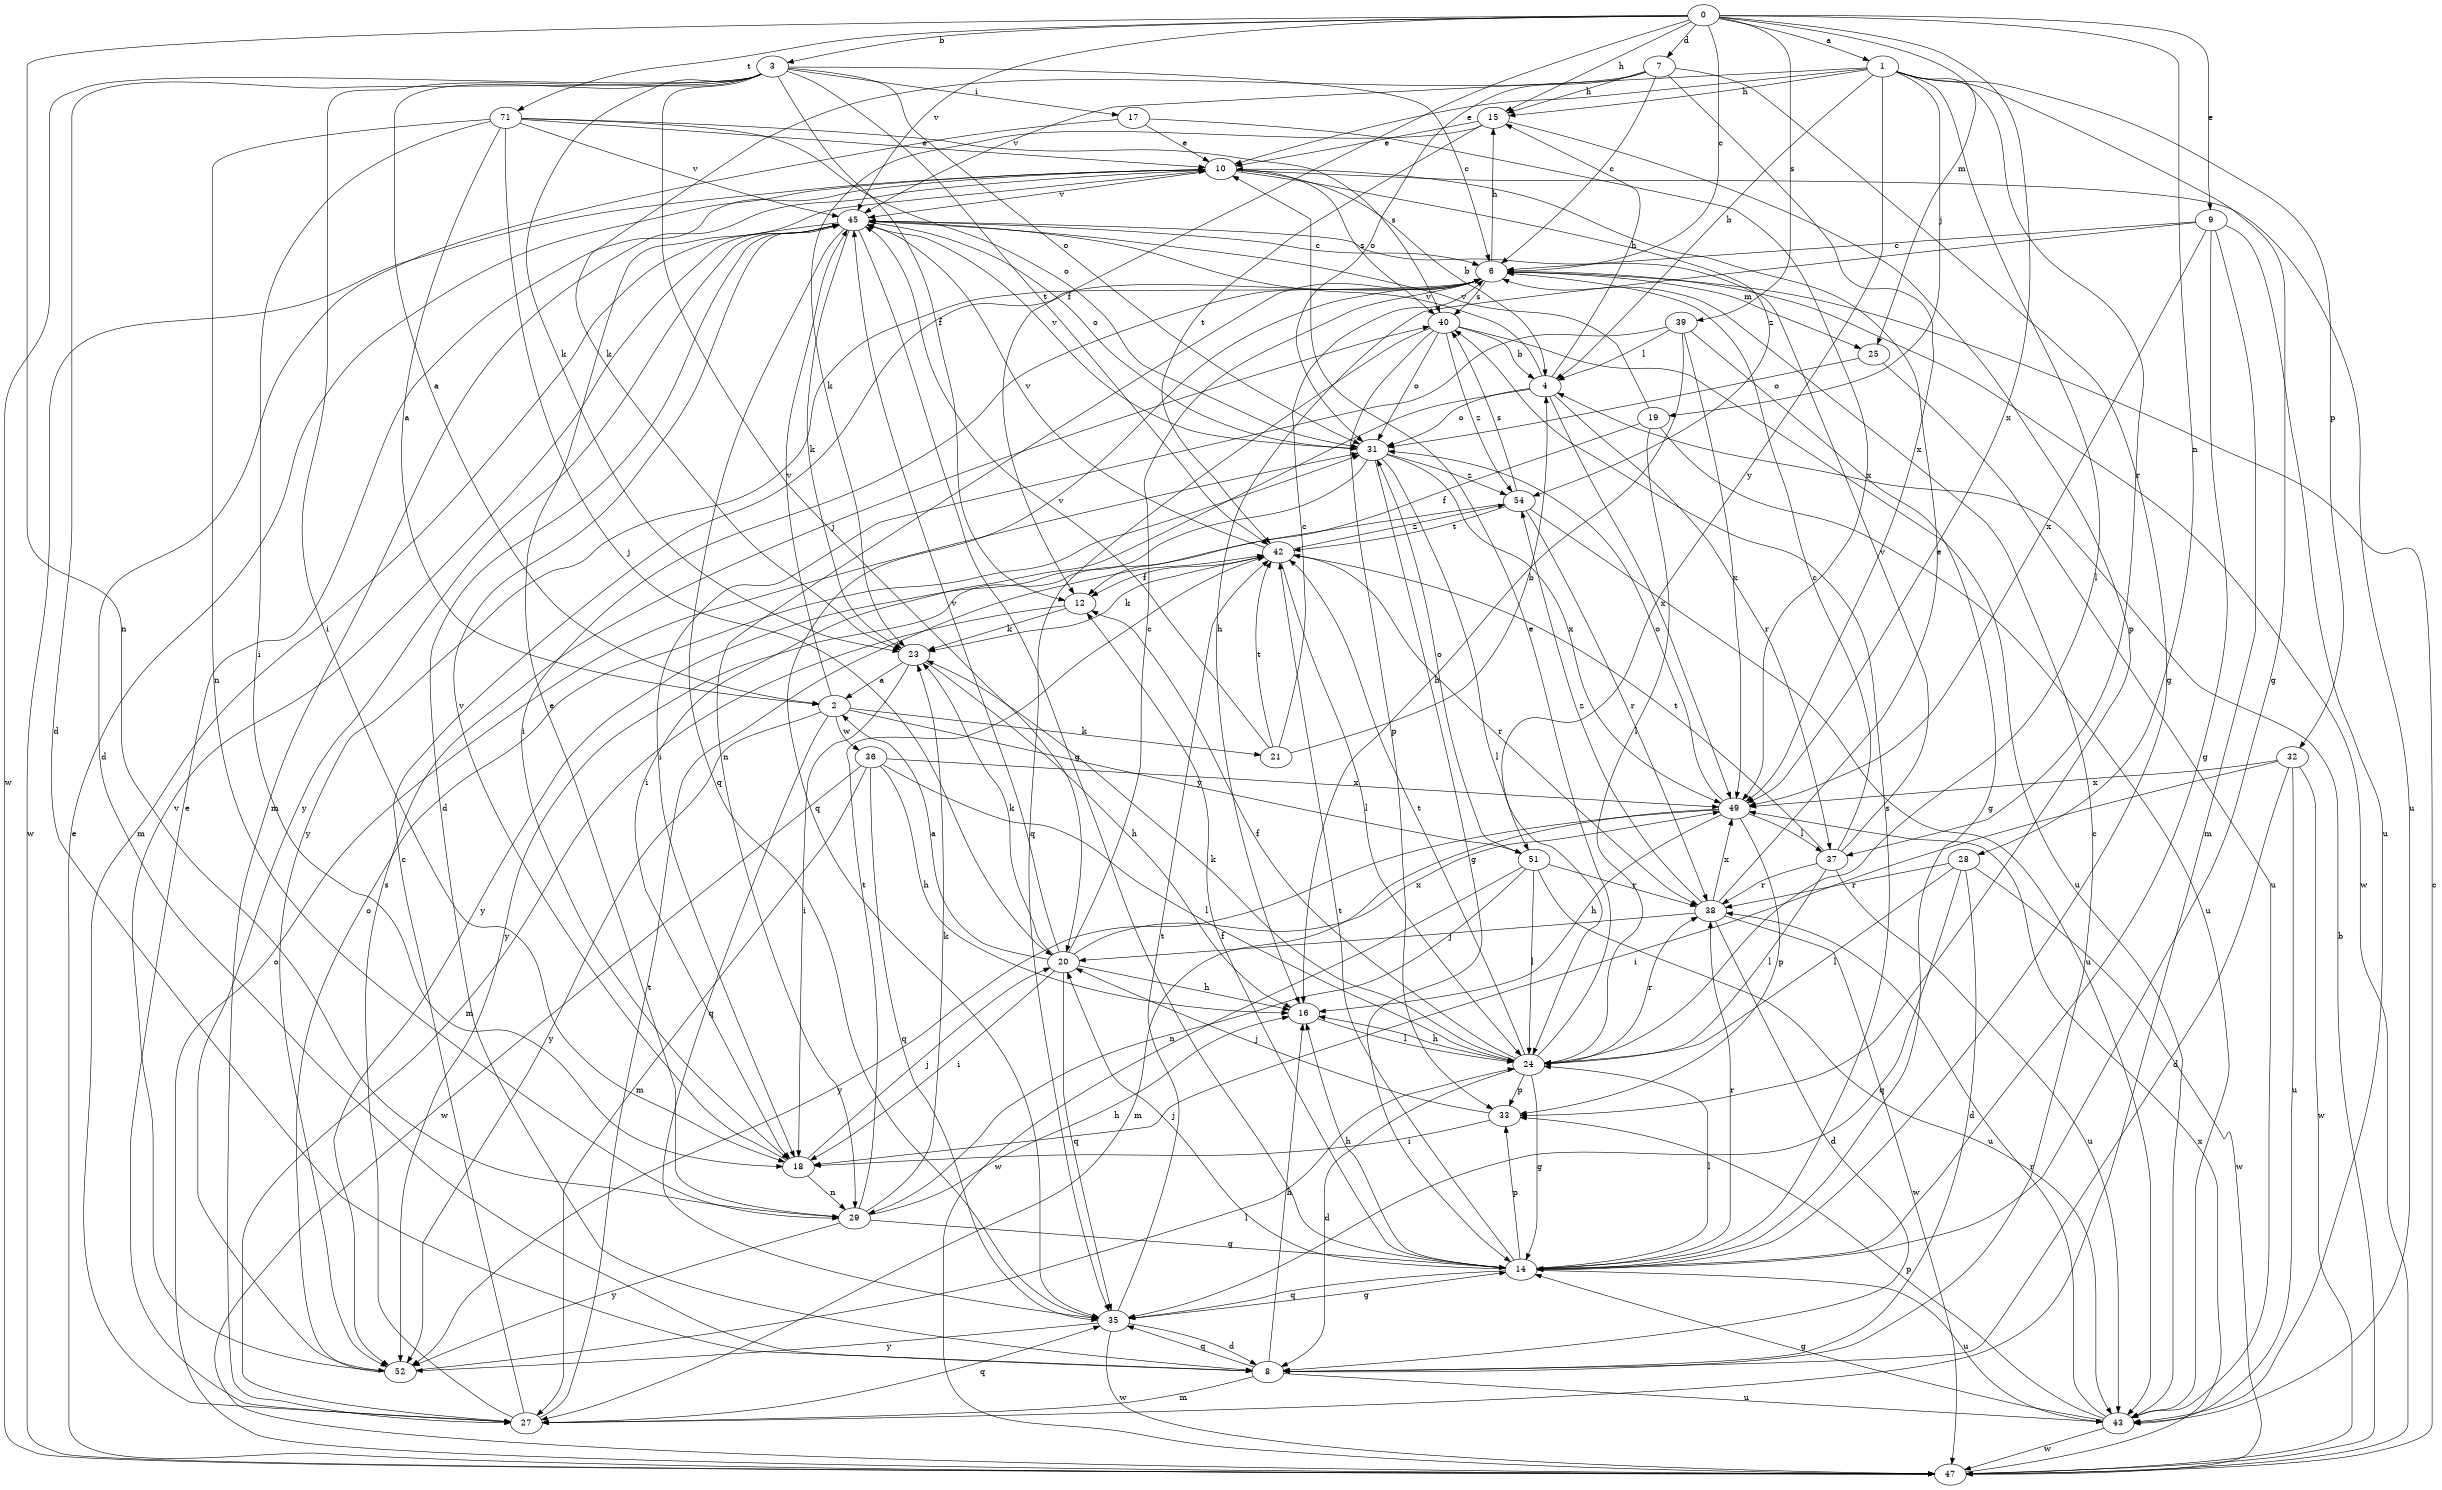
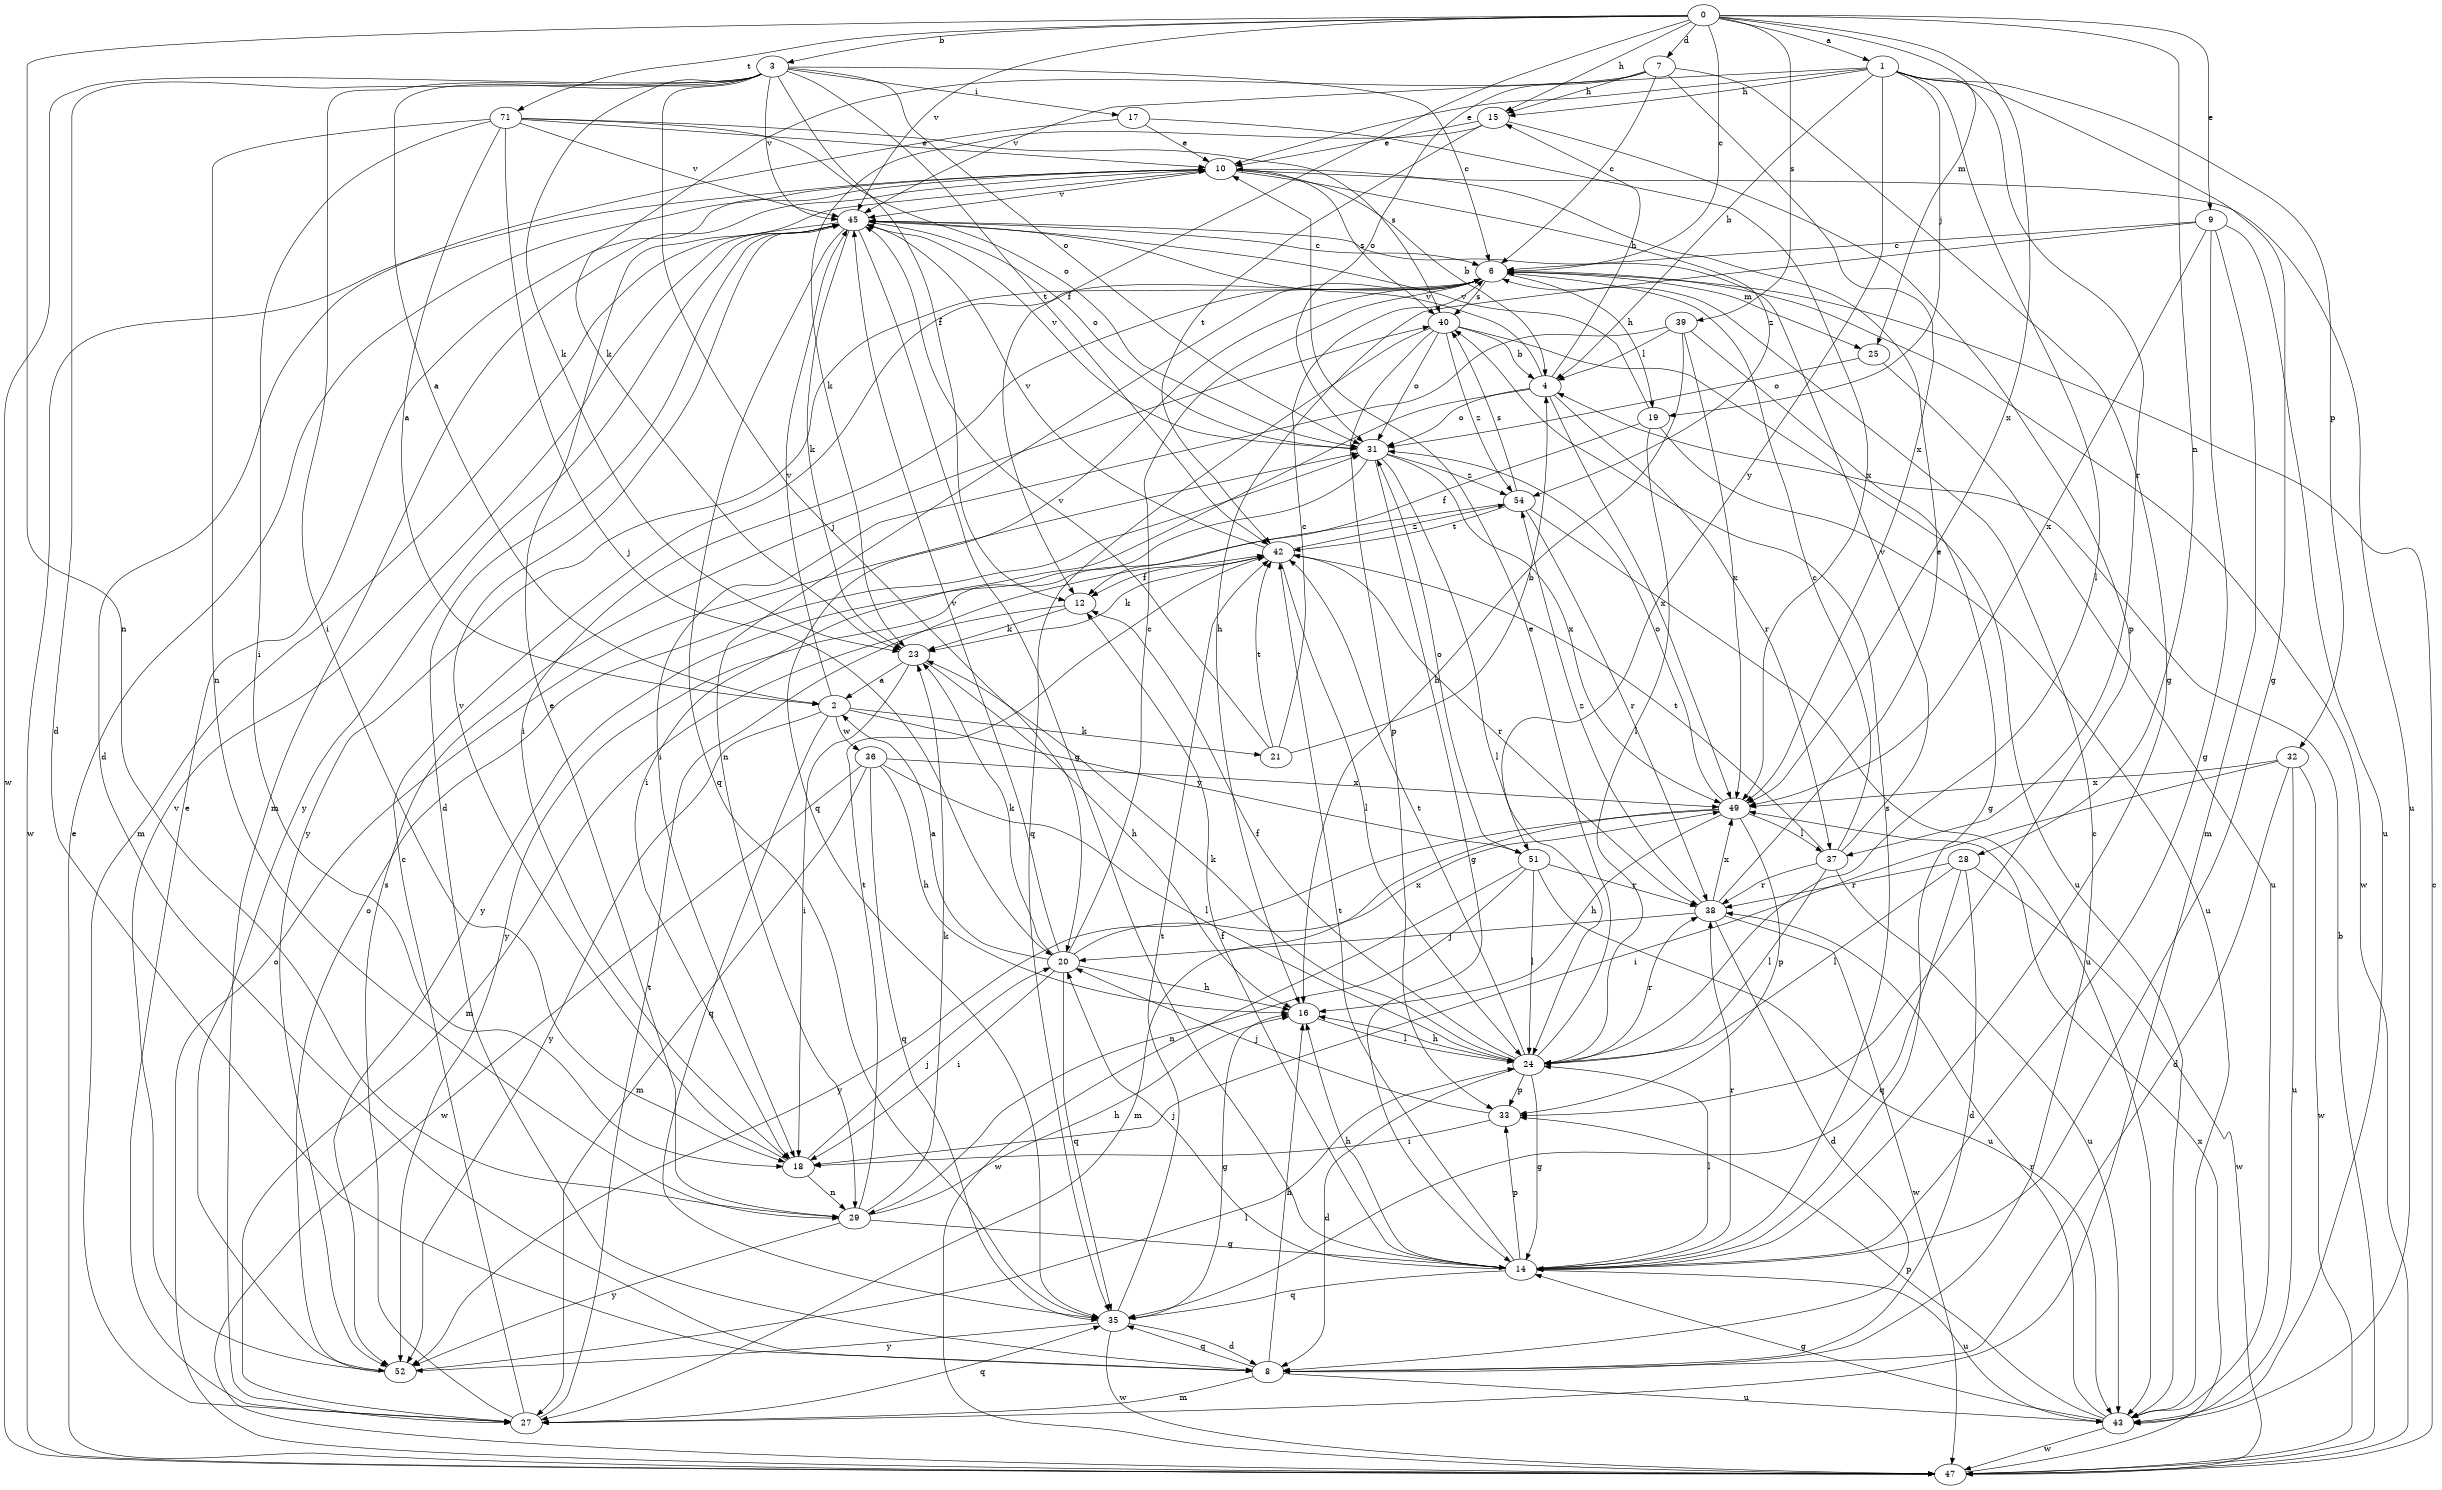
edge "3" -> "45": added, label "v"
edge "6" -> "15": now "6" -> "19"
edge "35" -> "14": now "35" -> "16"
